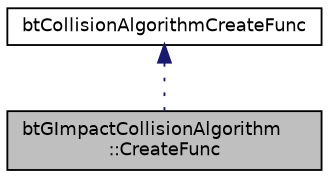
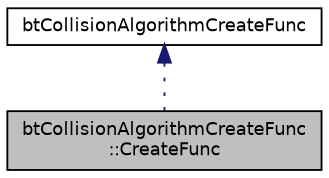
node "btGImpactCollisionAlgorithm ::CreateFunc": label "btGImpactCollisionAlgorithm ::CreateFunc" -> "btCollisionAlgorithmCreateFunc ::CreateFunc"
